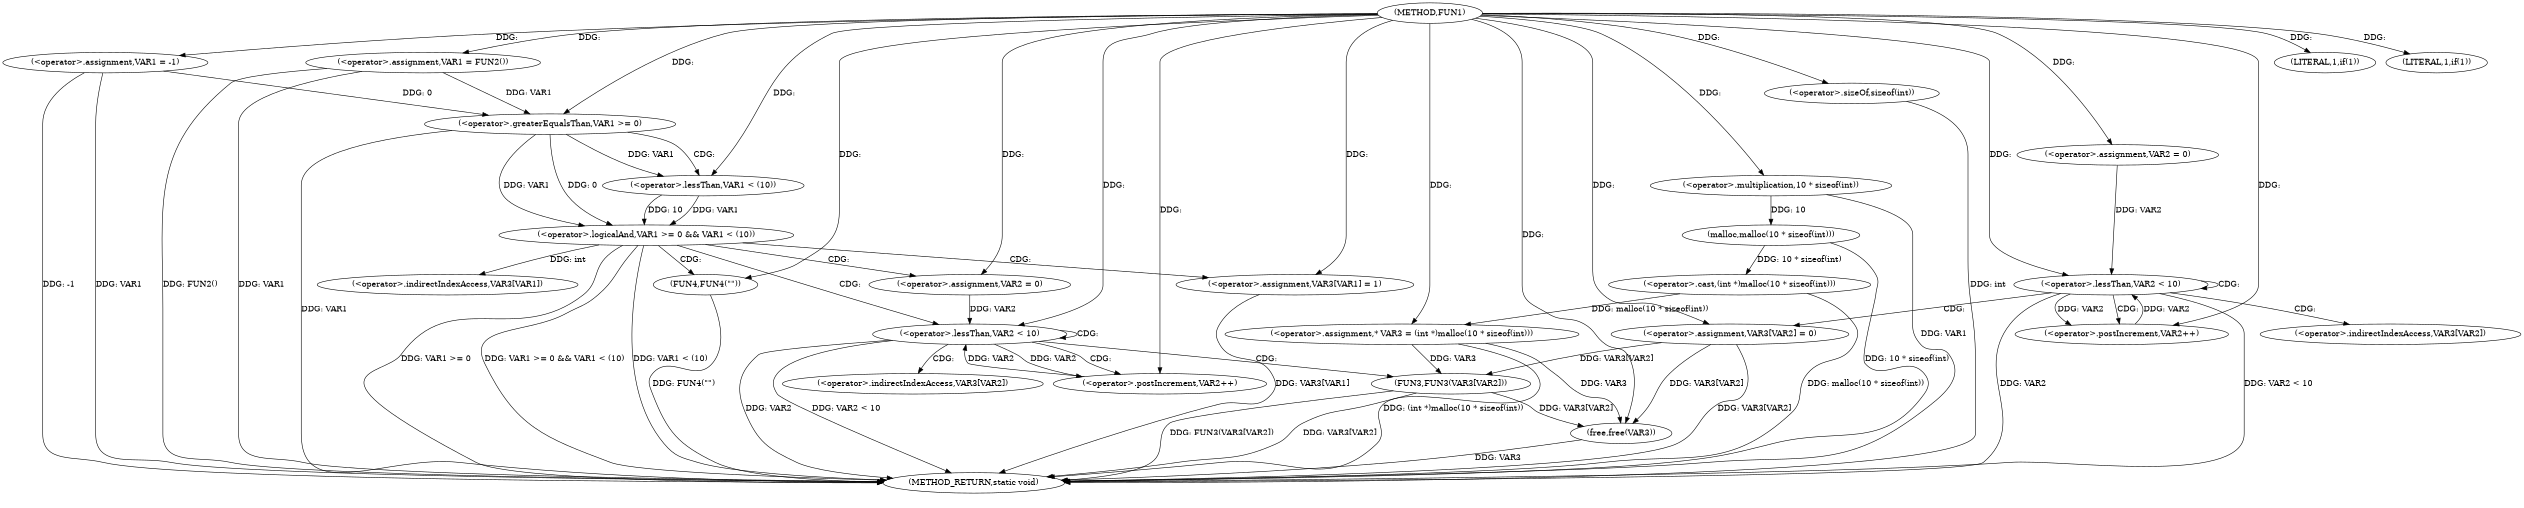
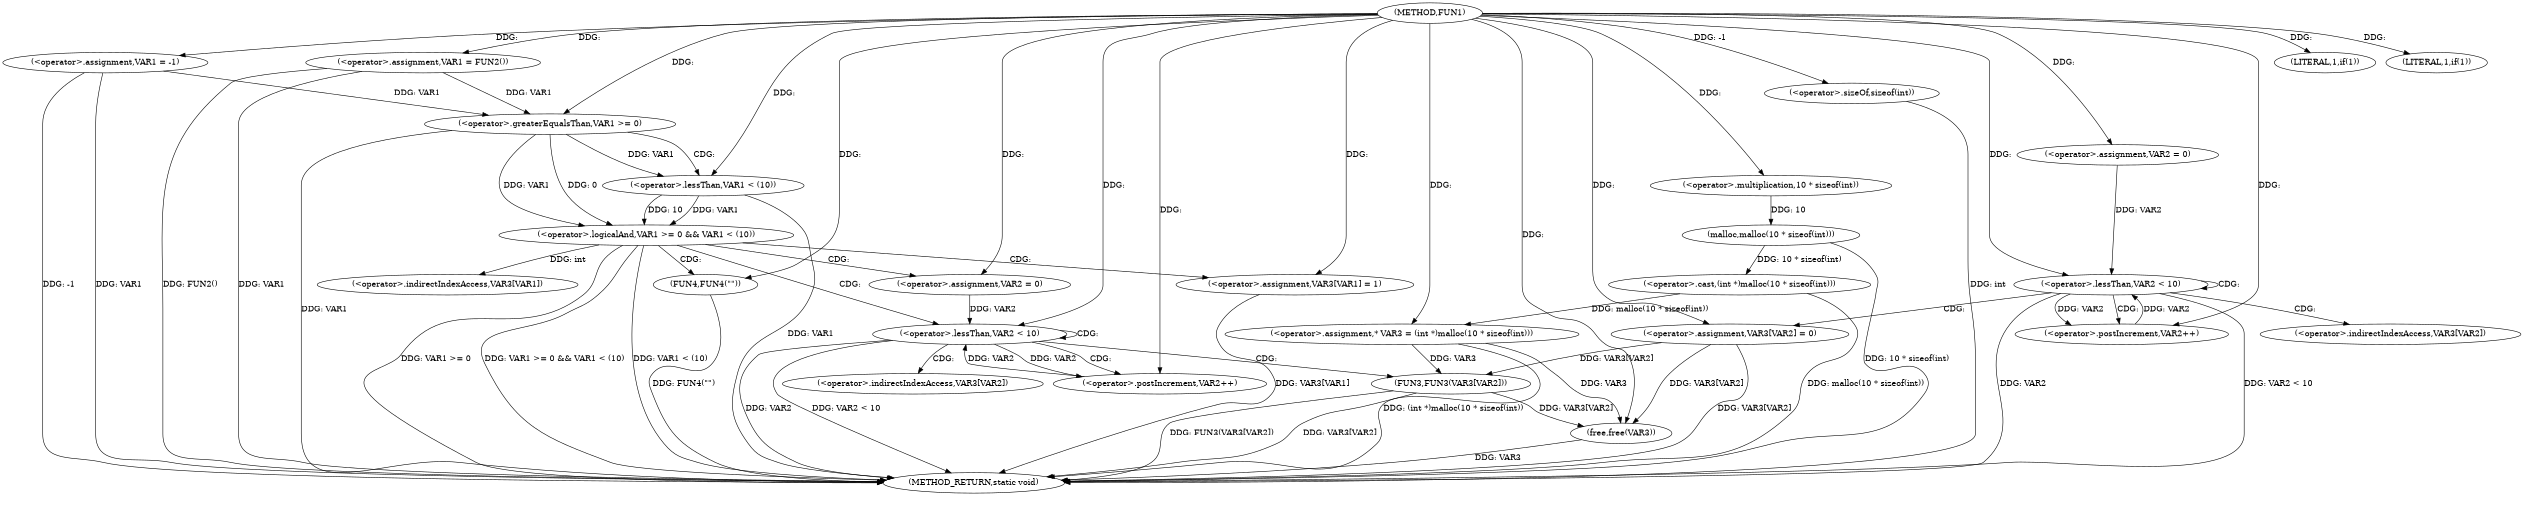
edge "(METHOD,FUN1)" -> "(<operator>.sizeOf,sizeof(int))": label "DDG: " -> "DDG: -1"
edge "(<operator>.assignment,VAR1 = -1)" -> "(<operator>.greaterEqualsThan,VAR1 >= 0)": label "DDG: 0" -> "DDG: VAR1"
edge "(<operator>.multiplication,10 * sizeof(int))" -> "(METHOD_RETURN,static void)": now "(<operator>.lessThan,VAR1 < (10))" -> "(METHOD_RETURN,static void)"
